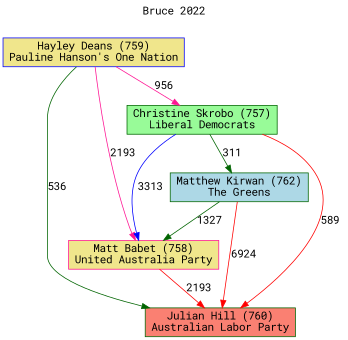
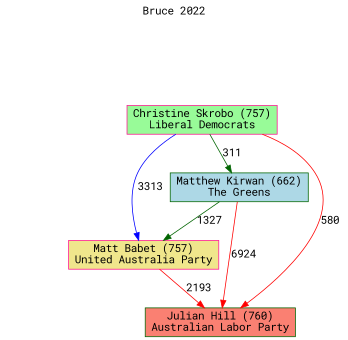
node "Hayley Deans (759) Pauline Hanson's One Nation": removed
node "Christine Skrobo (757) Liberal Democrats": color darkgreen -> deeppink
node "Matthew Kirwan (762) The Greens": label "Matthew Kirwan (762) The Greens" -> "Matthew Kirwan (662) The Greens"
edge "Christine Skrobo (757) Liberal Democrats" -> "Julian Hill (760) Australian Labor Party": label "589" -> "580"
node "Matt Babet (758) United Australia Party": label "Matt Babet (758) United Australia Party" -> "Matt Babet (757) United Australia Party"
